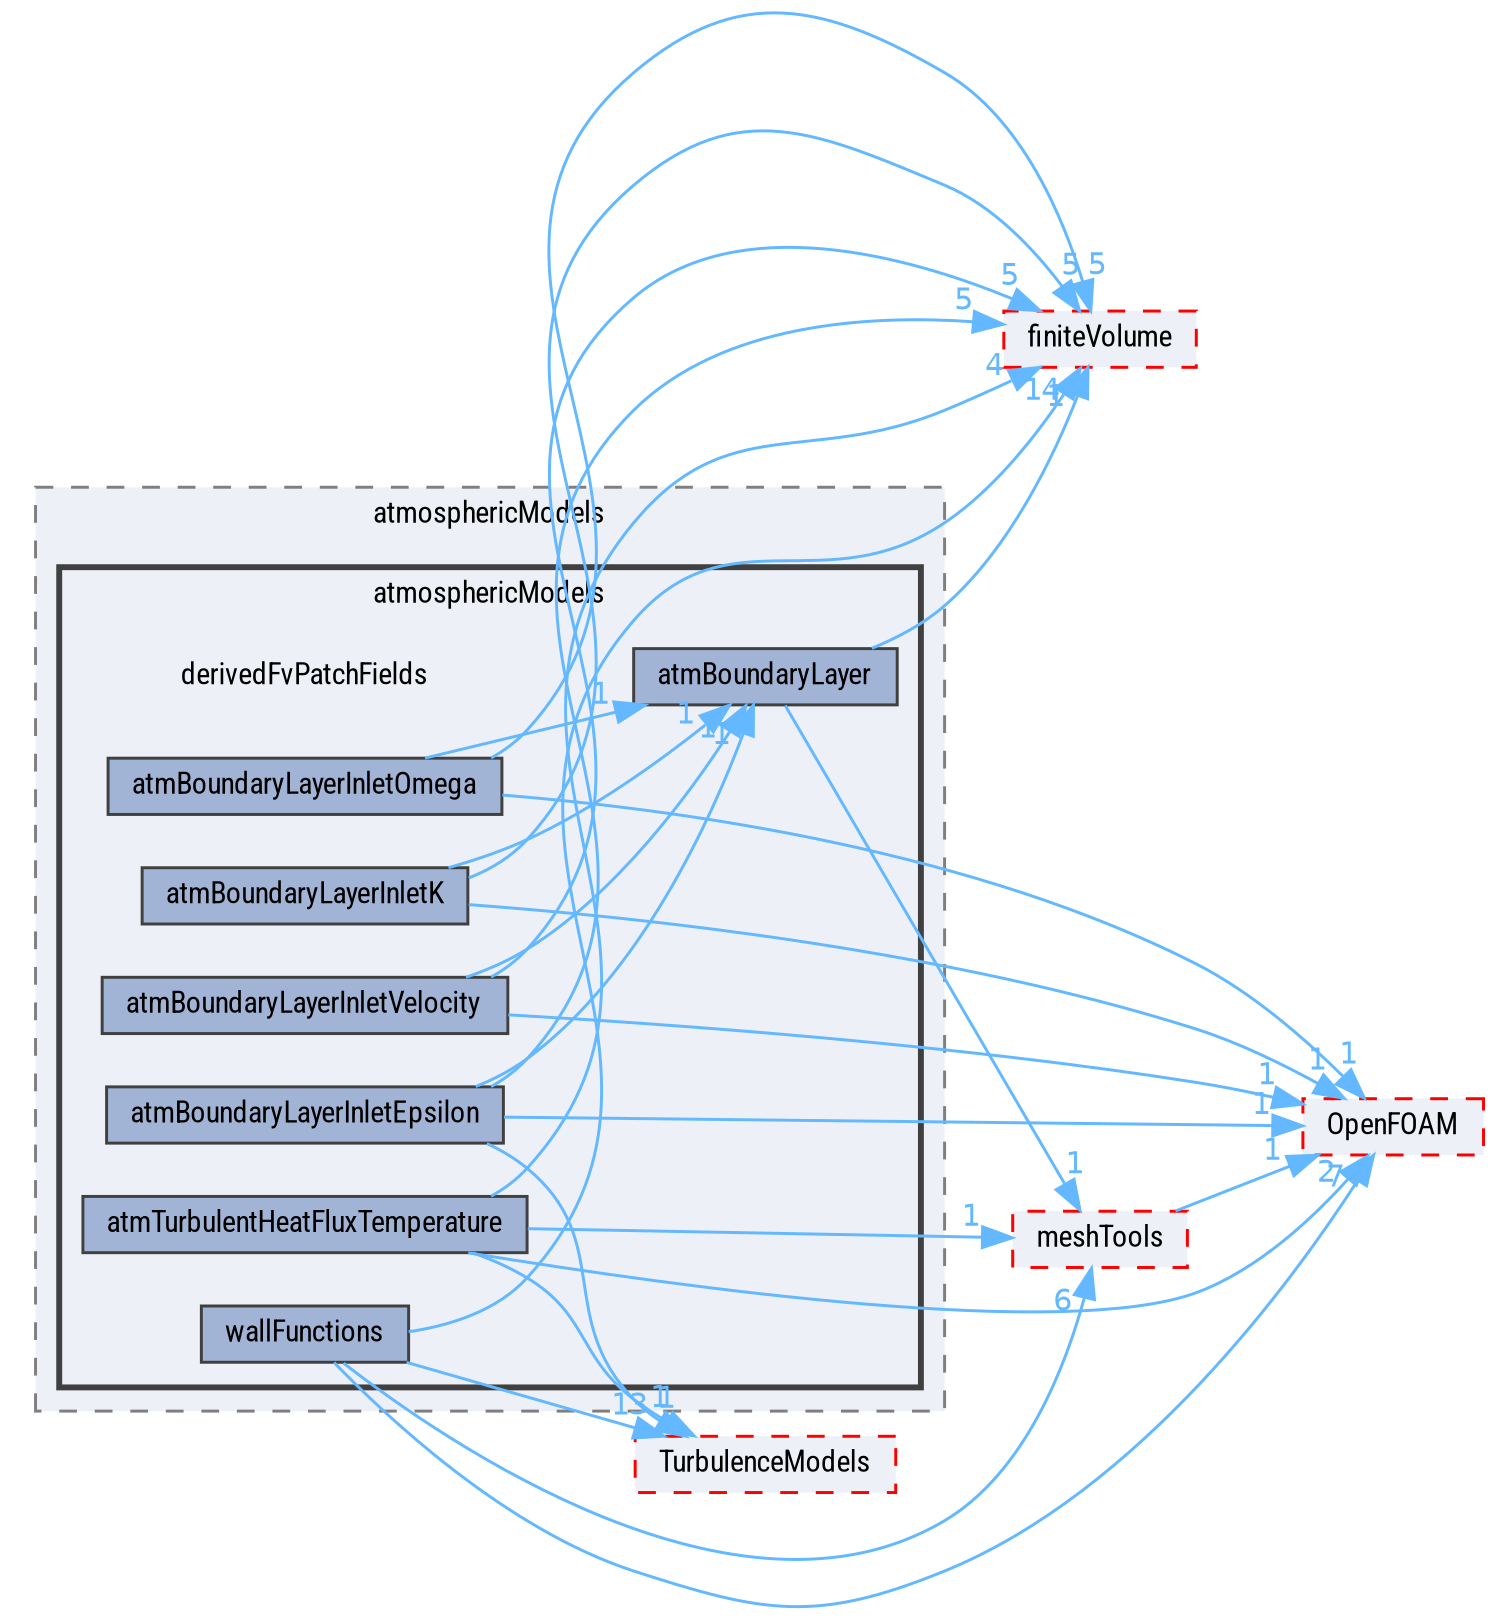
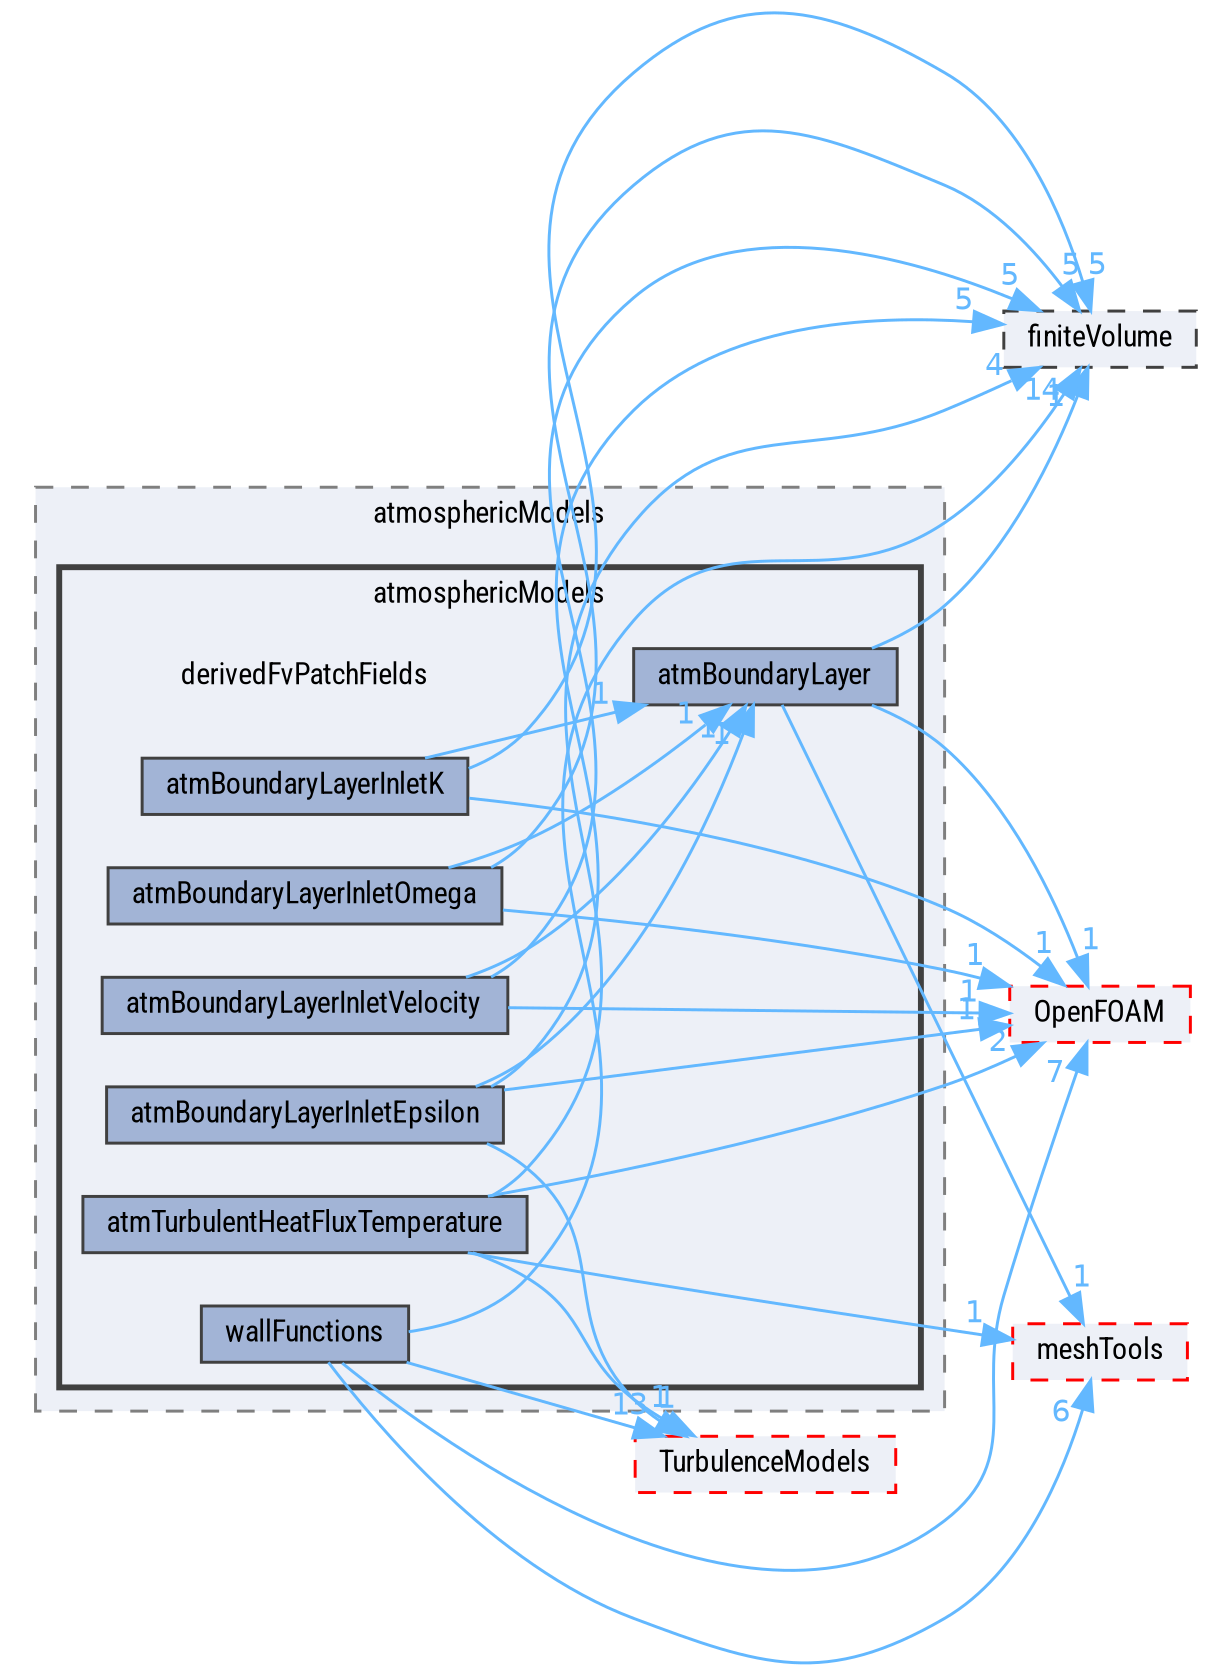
node "finiteVolume": color red -> grey25
edge "meshTools" -> "OpenFOAM": now "atmBoundaryLayer" -> "OpenFOAM"
